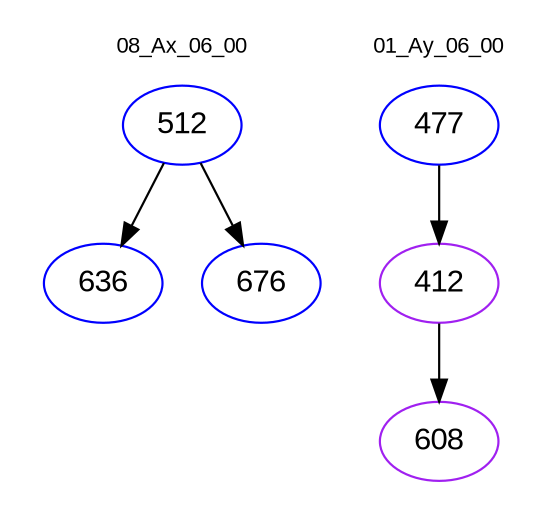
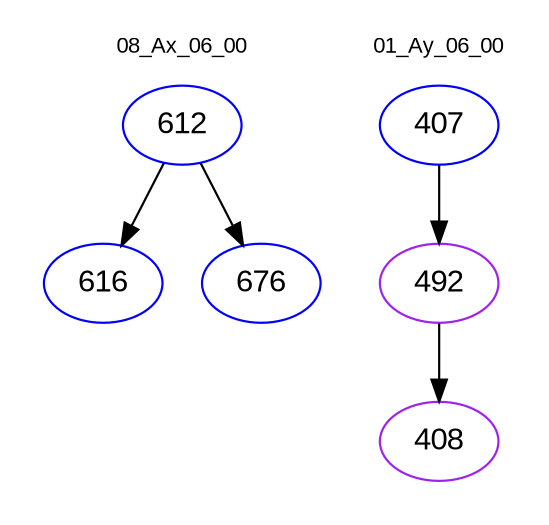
node "512": label "512" -> "612"
node "477": label "477" -> "407"
node "636": label "636" -> "616"
node "412": label "412" -> "492"
node "608": label "608" -> "408"
